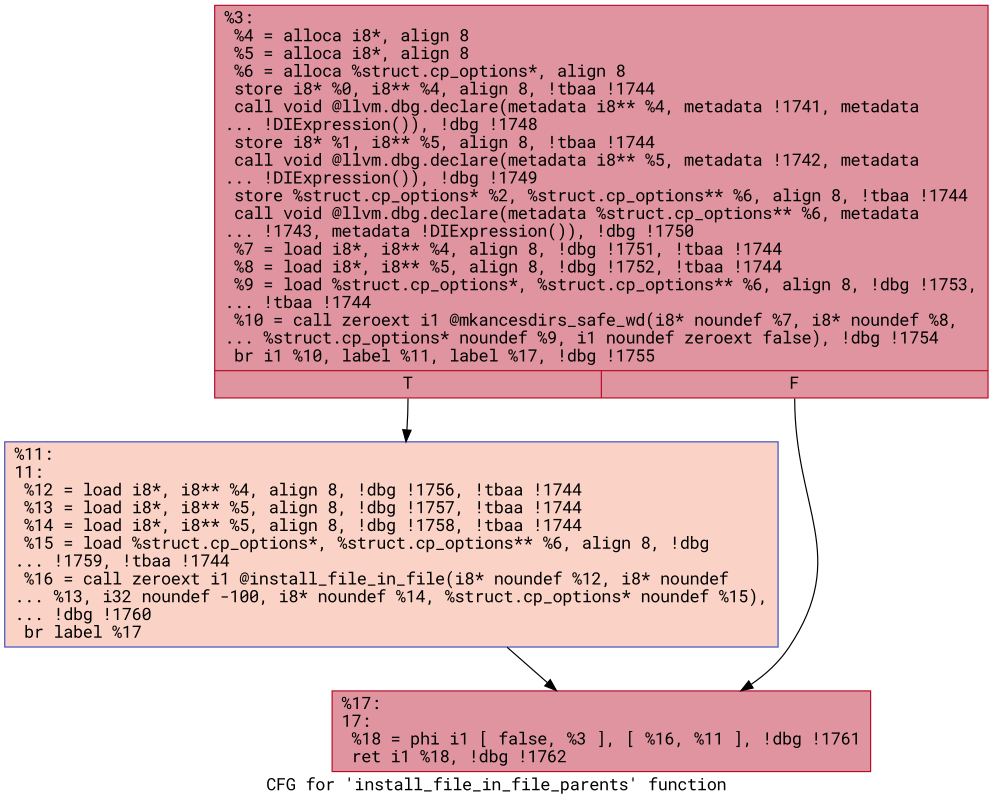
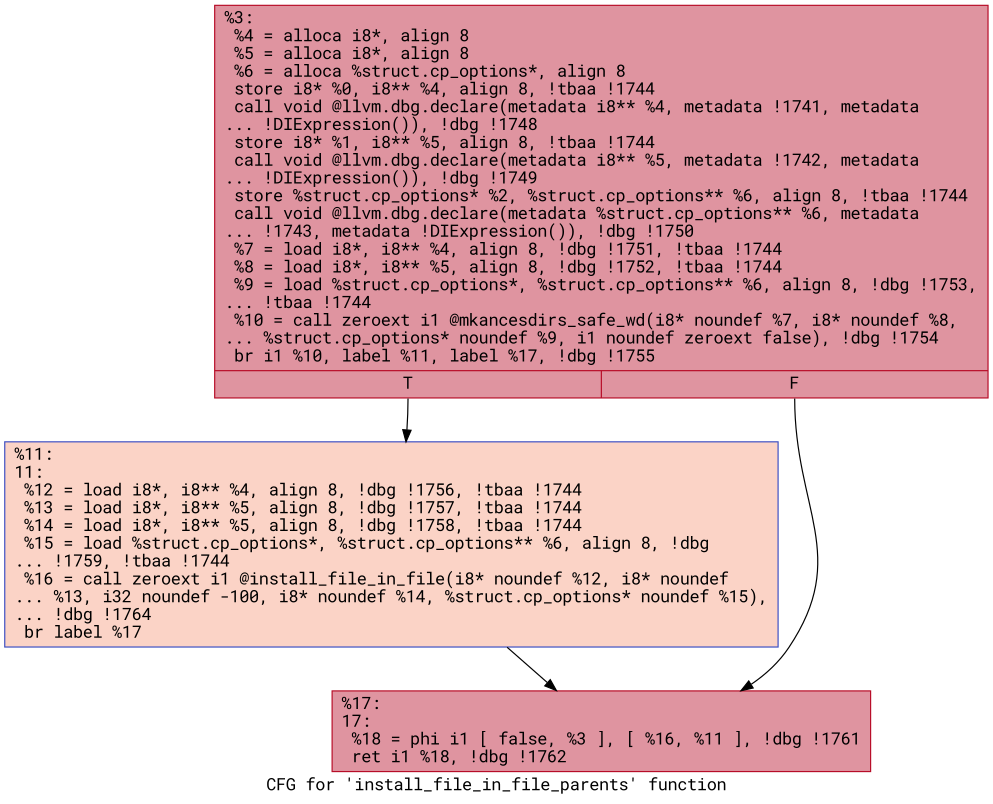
node "%11:": text "... !dbg !1760" -> "... !dbg !1764"
